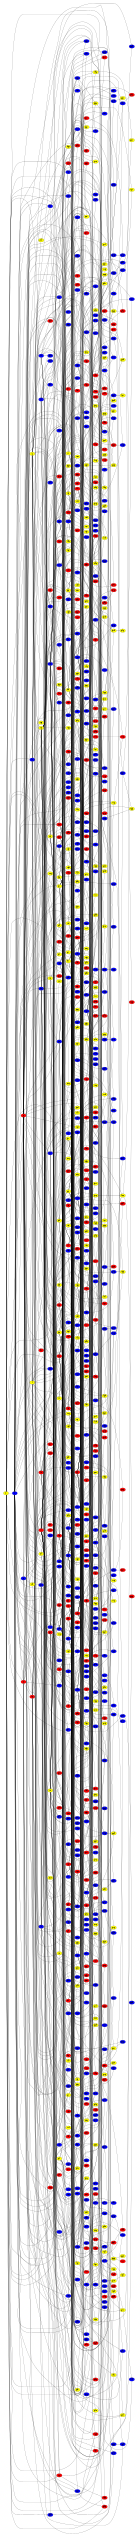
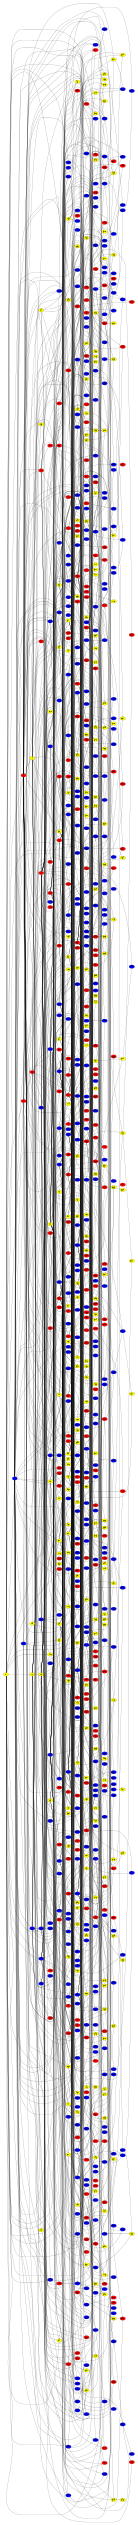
node "501": added
